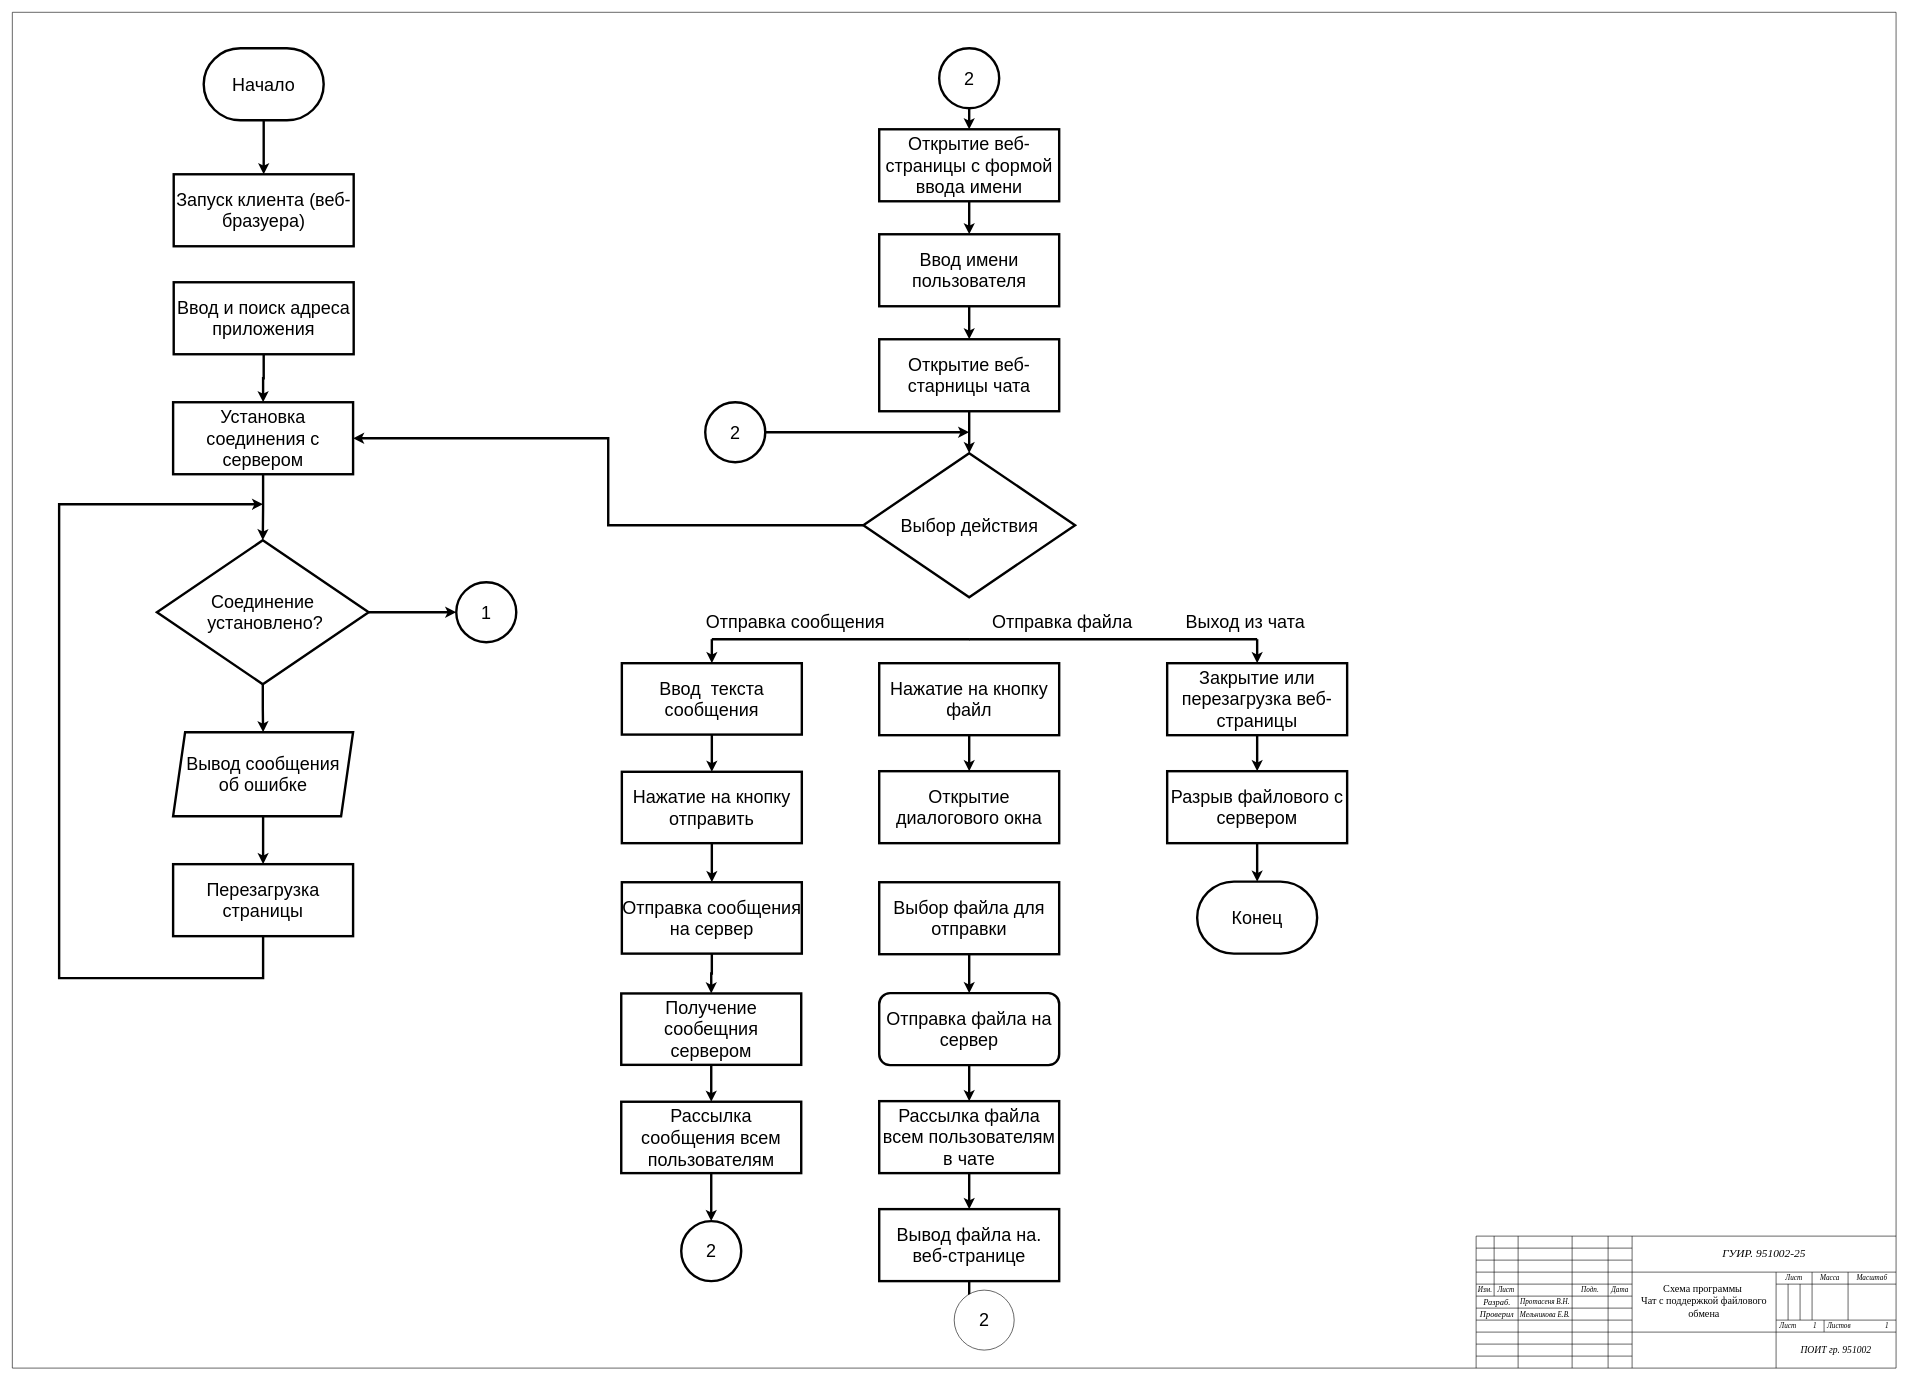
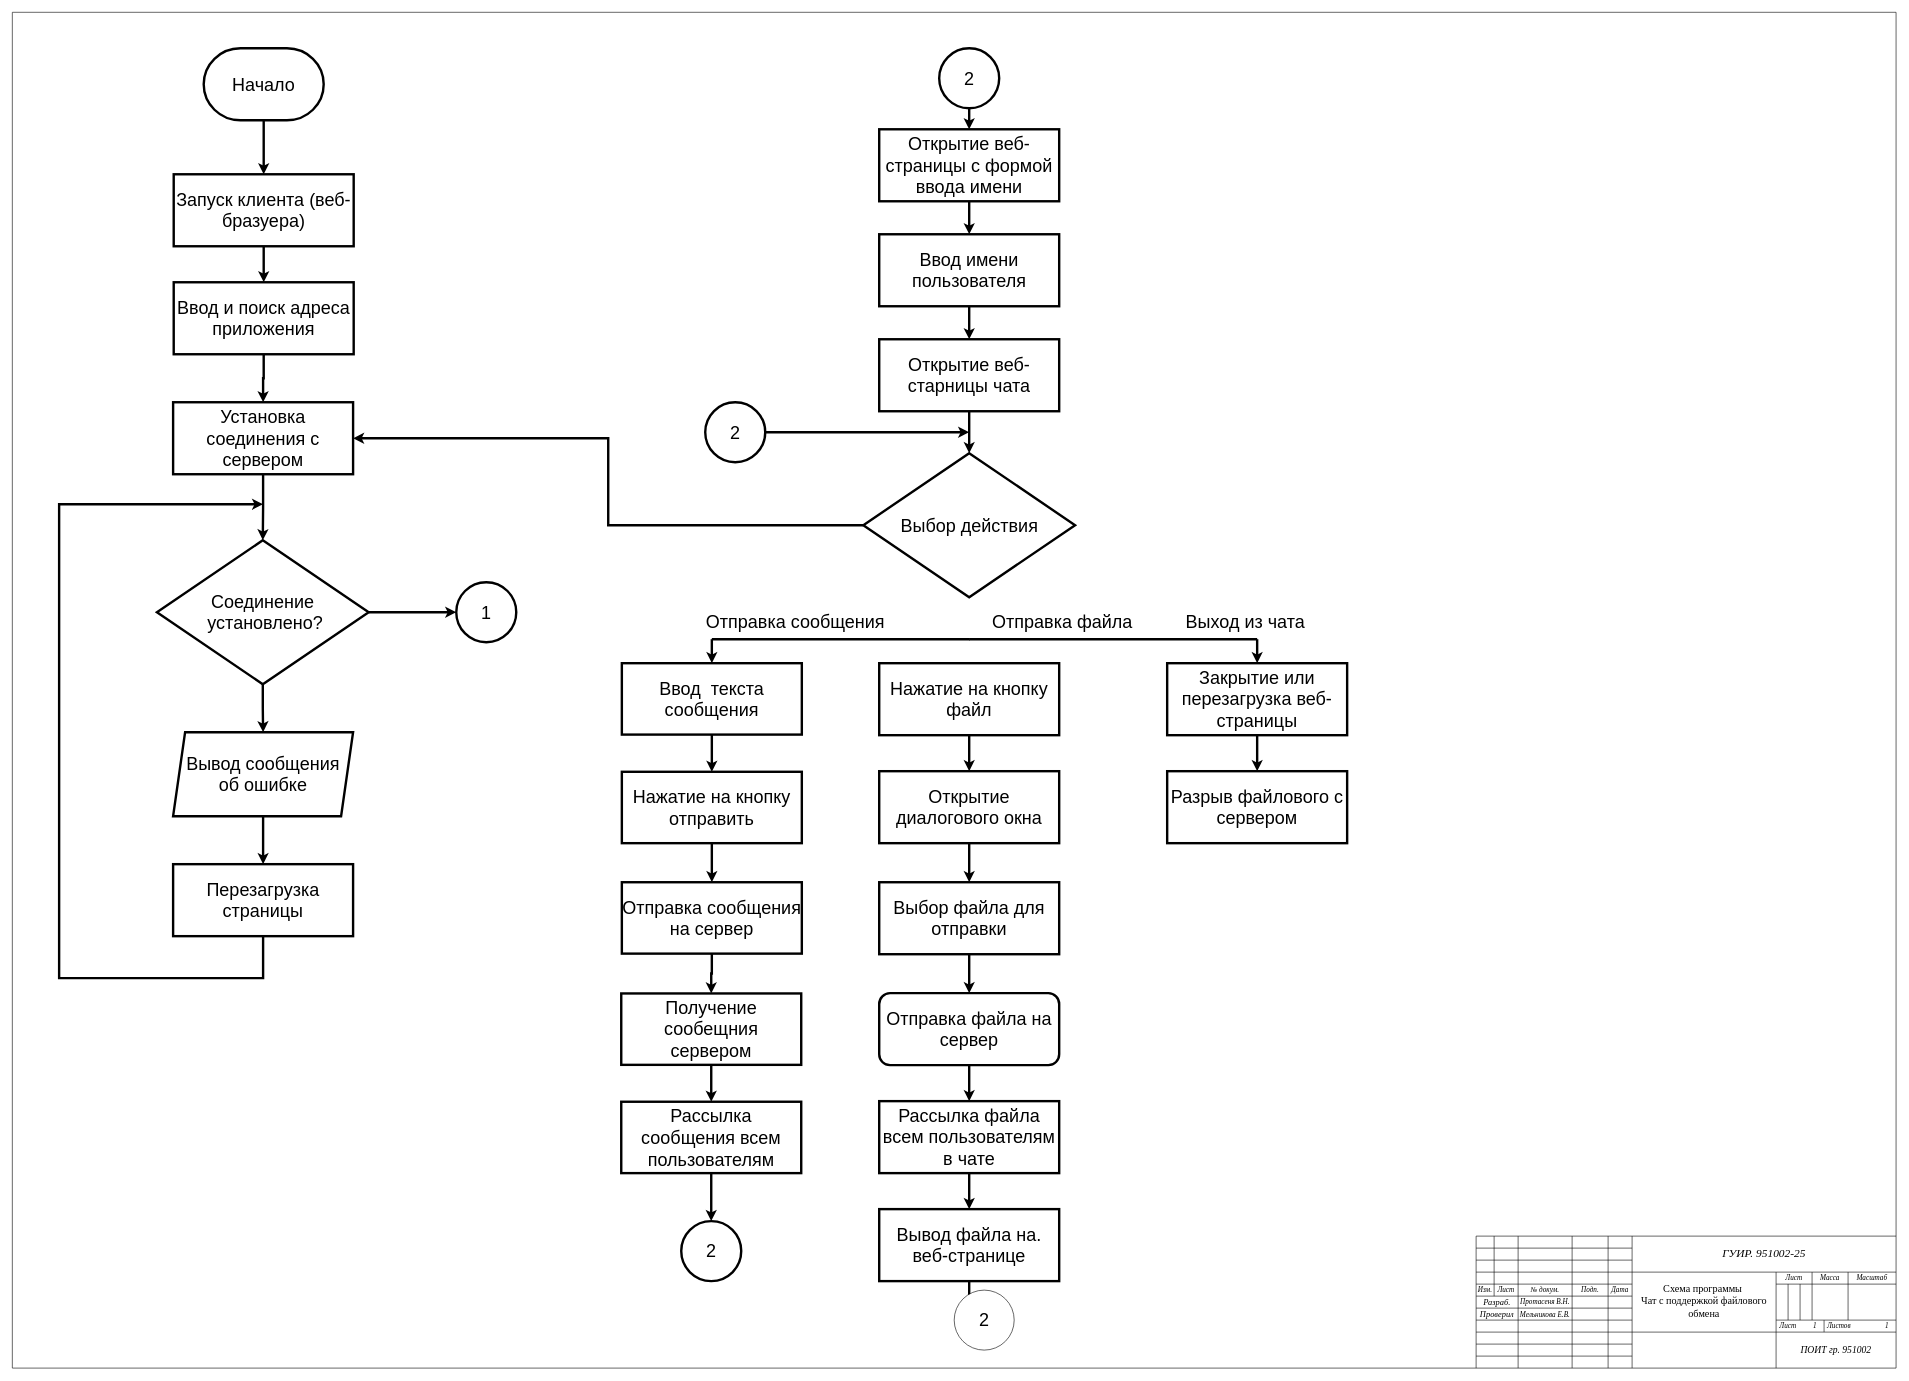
edge "Запуск клиента (веб-бразуера)" -> "Ввод и поиск адреса приложения": added
edge "Разрыв файлового с сервером" -> "Конец": removed
edge "Открытие диалогового окна" -> "Выбор файла для отправки": added
node "Конец": removed
node "№ докум.": added
